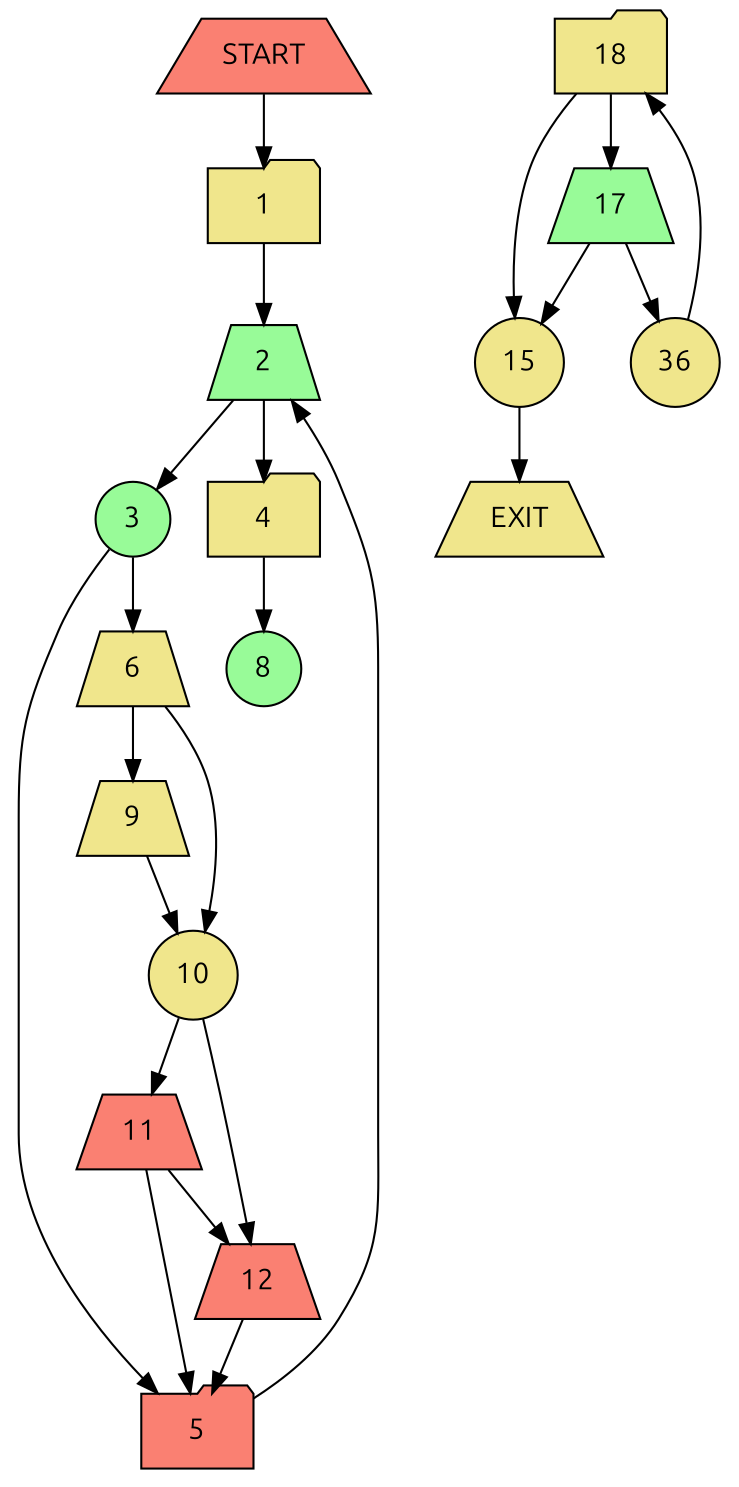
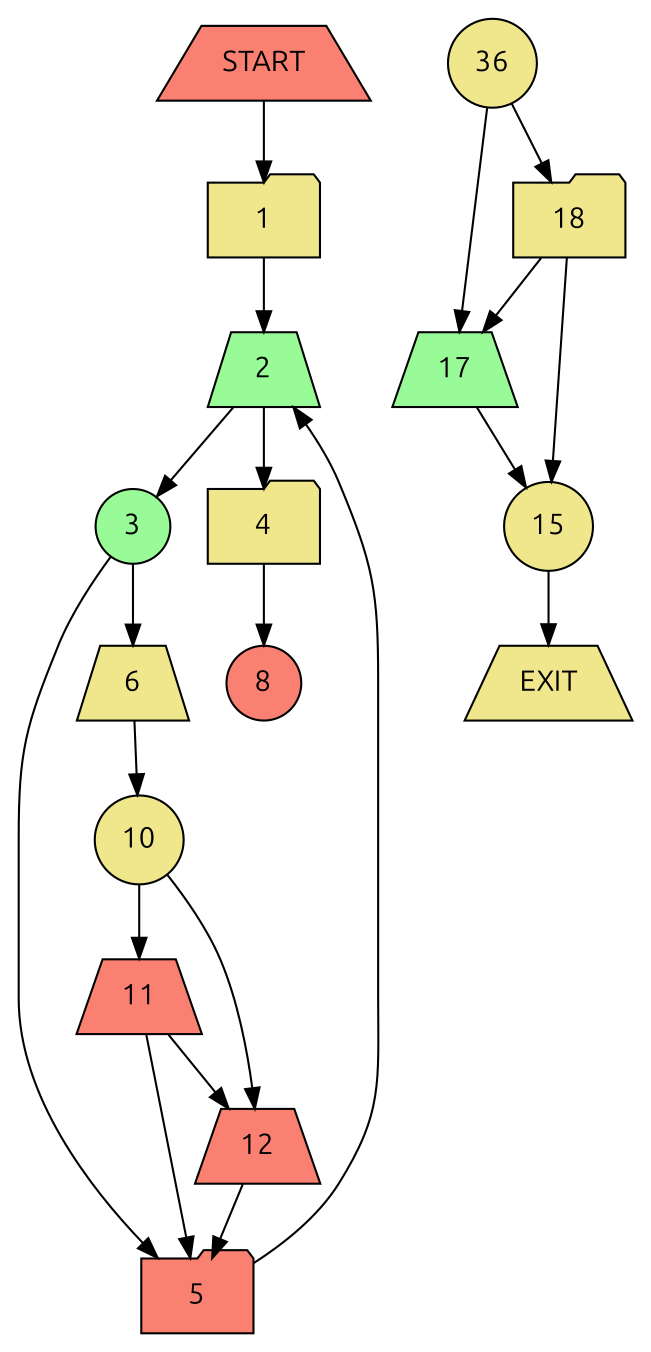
edge "17" -> "36": reversed
node "8": fillcolor palegreen -> salmon
node "9": removed
